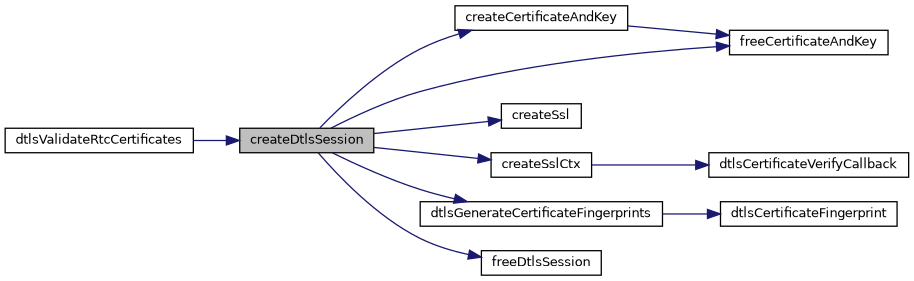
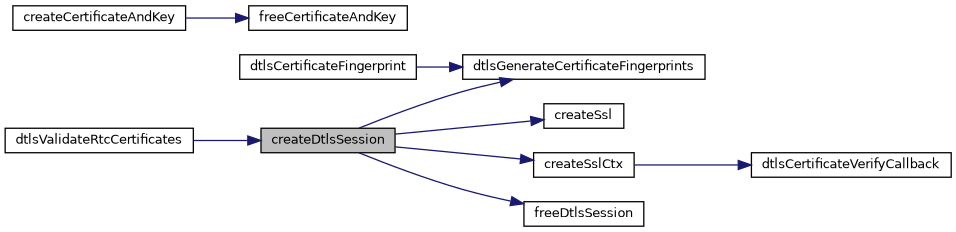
edge "createDtlsSession" -> "freeCertificateAndKey": removed
edge "createDtlsSession" -> "createCertificateAndKey": removed
edge "dtlsGenerateCertificateFingerprints" -> "dtlsCertificateFingerprint": reversed
